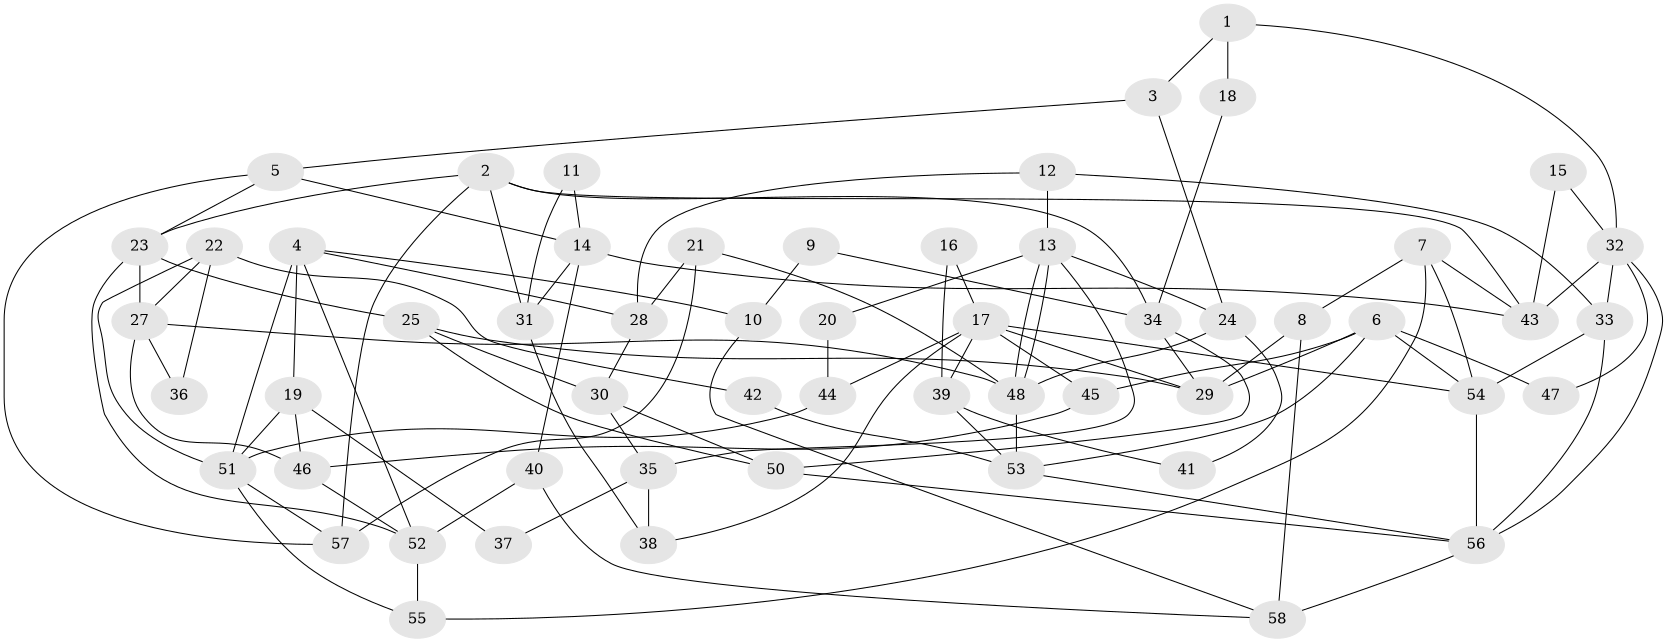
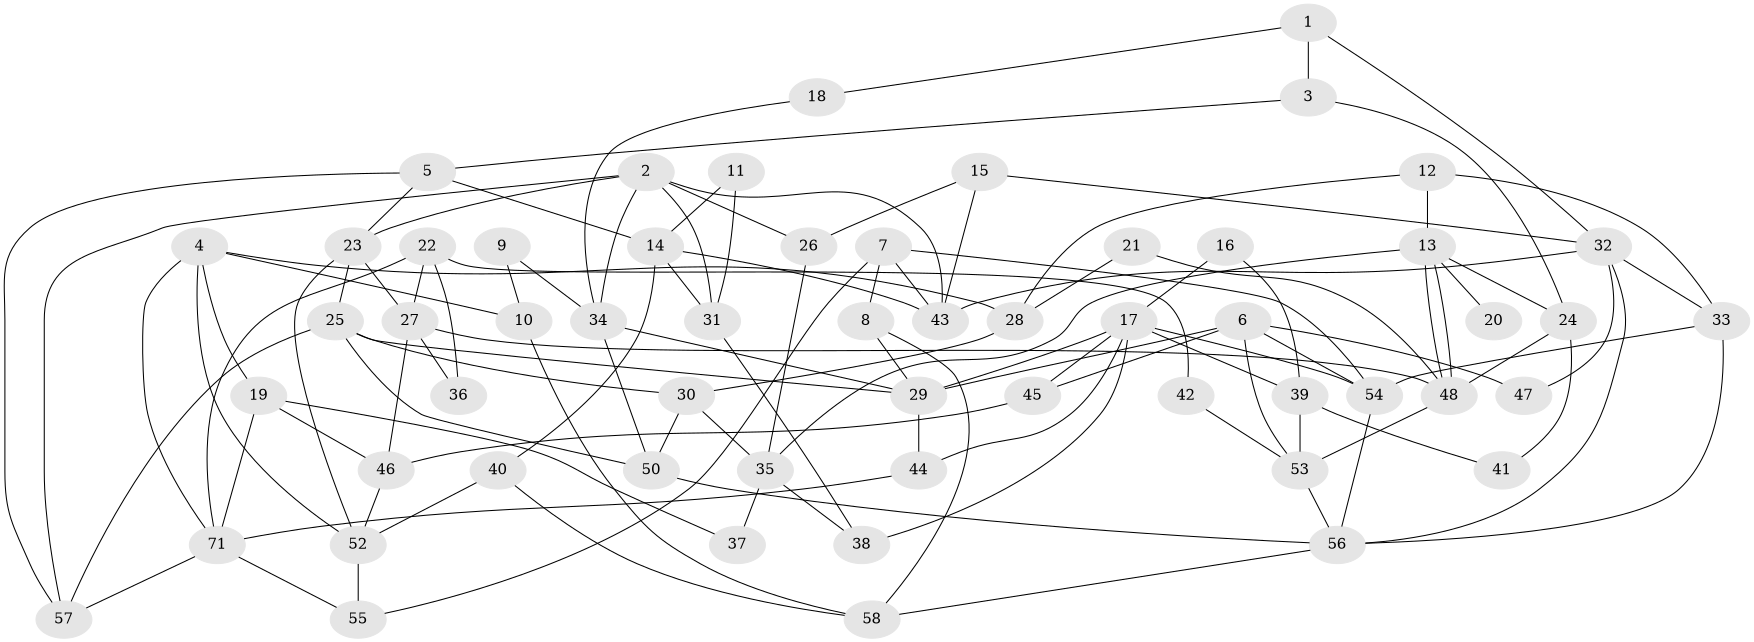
node "26": added
edge "20" -- "44": now "29" -- "44"
edge "21" -- "57": now "25" -- "57"
node "51": label "51" -> "71"
